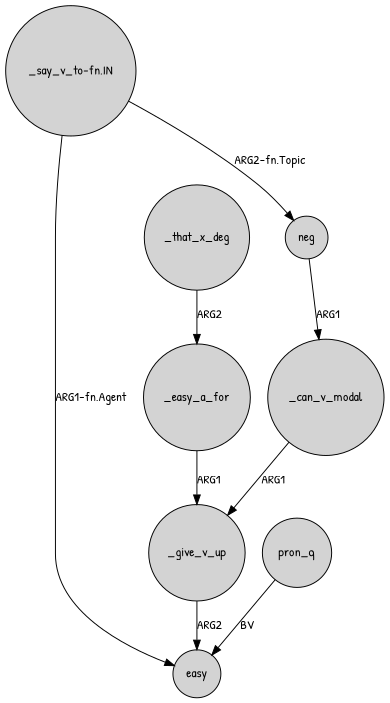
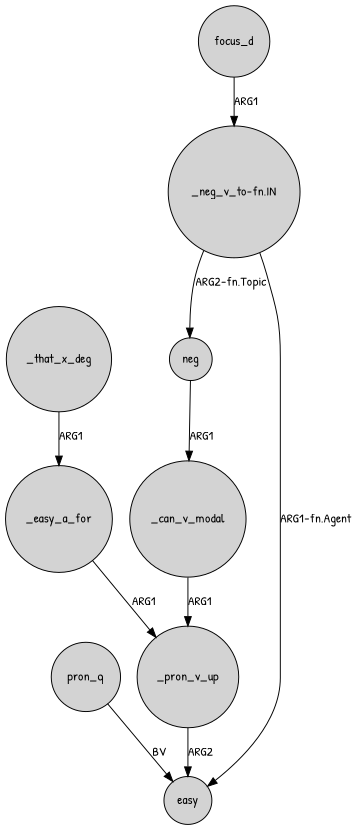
node "focus_d": added
node "_say_v_to-fn.IN": label "_say_v_to-fn.IN" -> "_neg_v_to-fn.IN"
edge "_that_x_deg" -> "_easy_a_for": label "ARG2" -> "ARG1"
node "_give_v_up": label "_give_v_up" -> "_pron_v_up"
